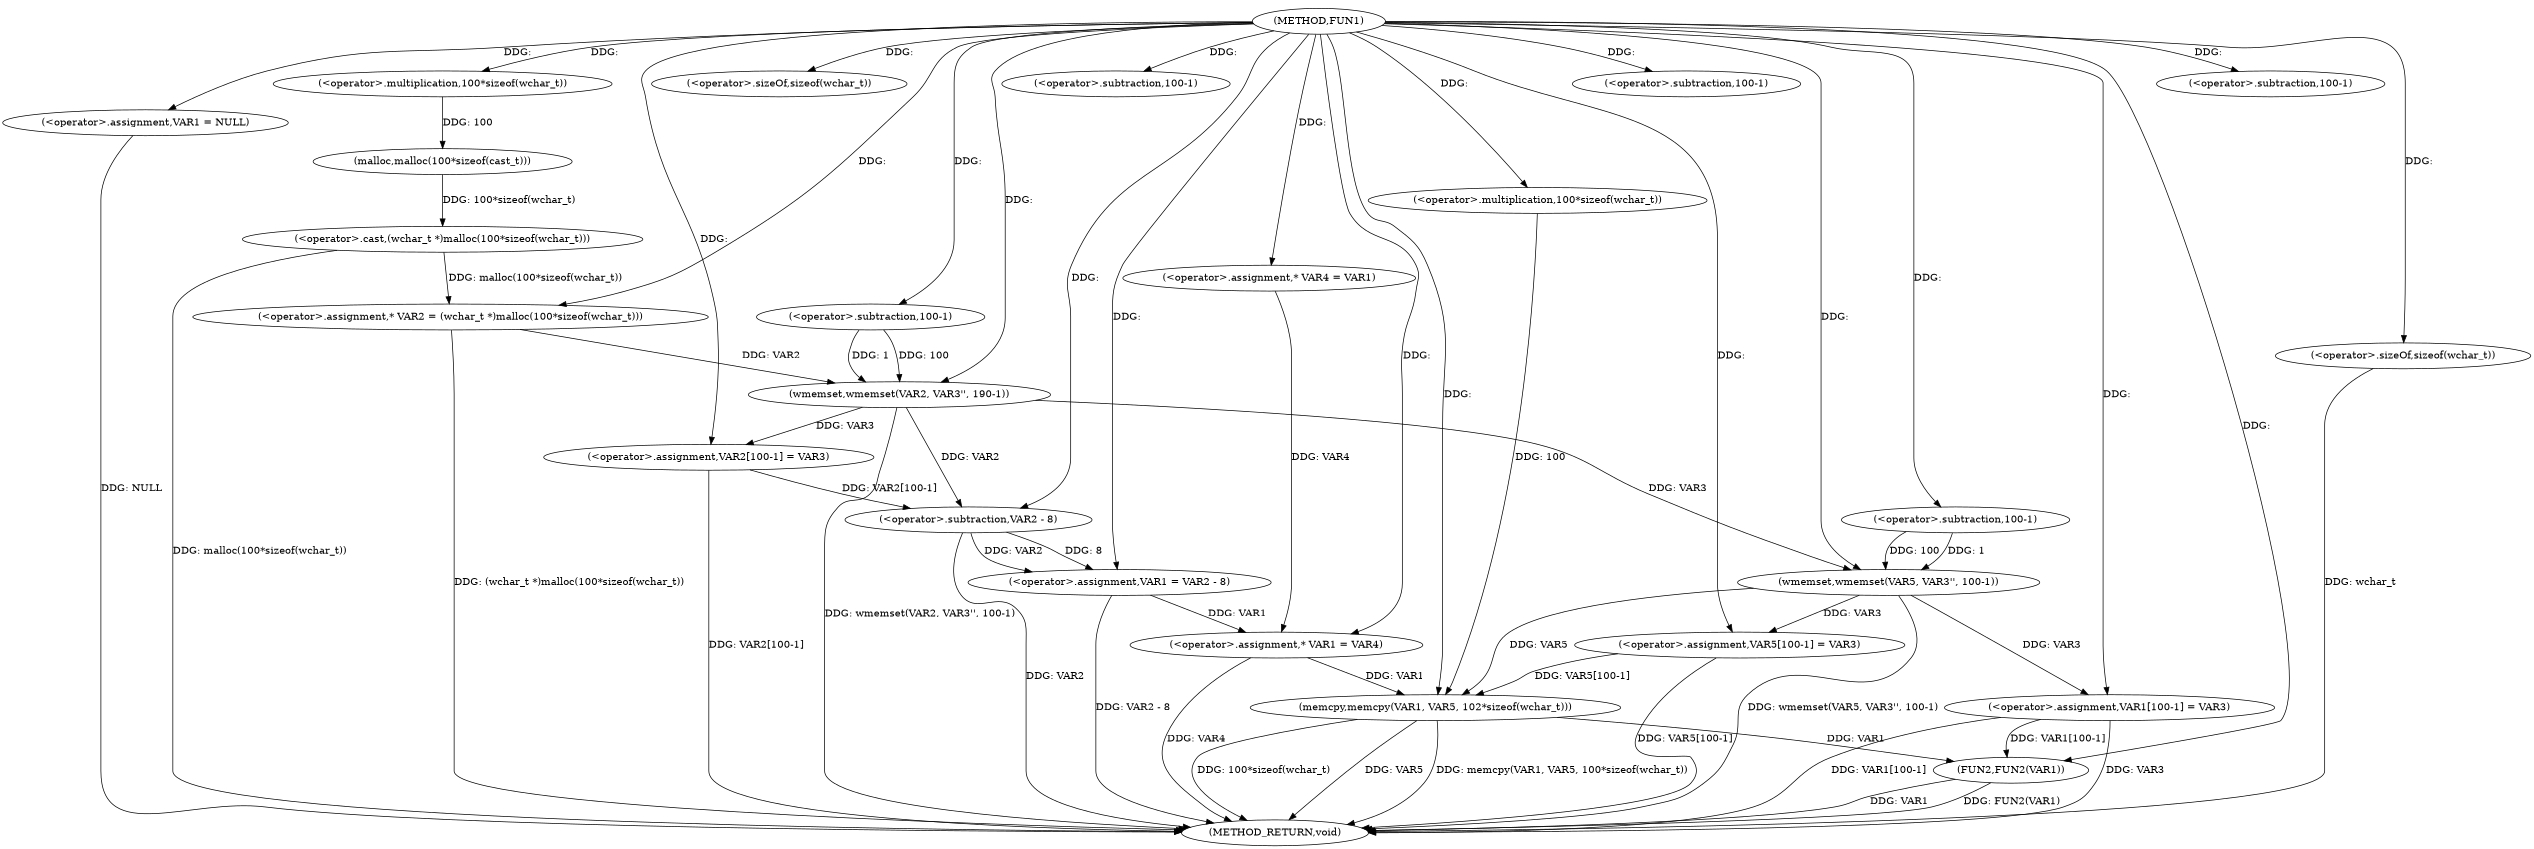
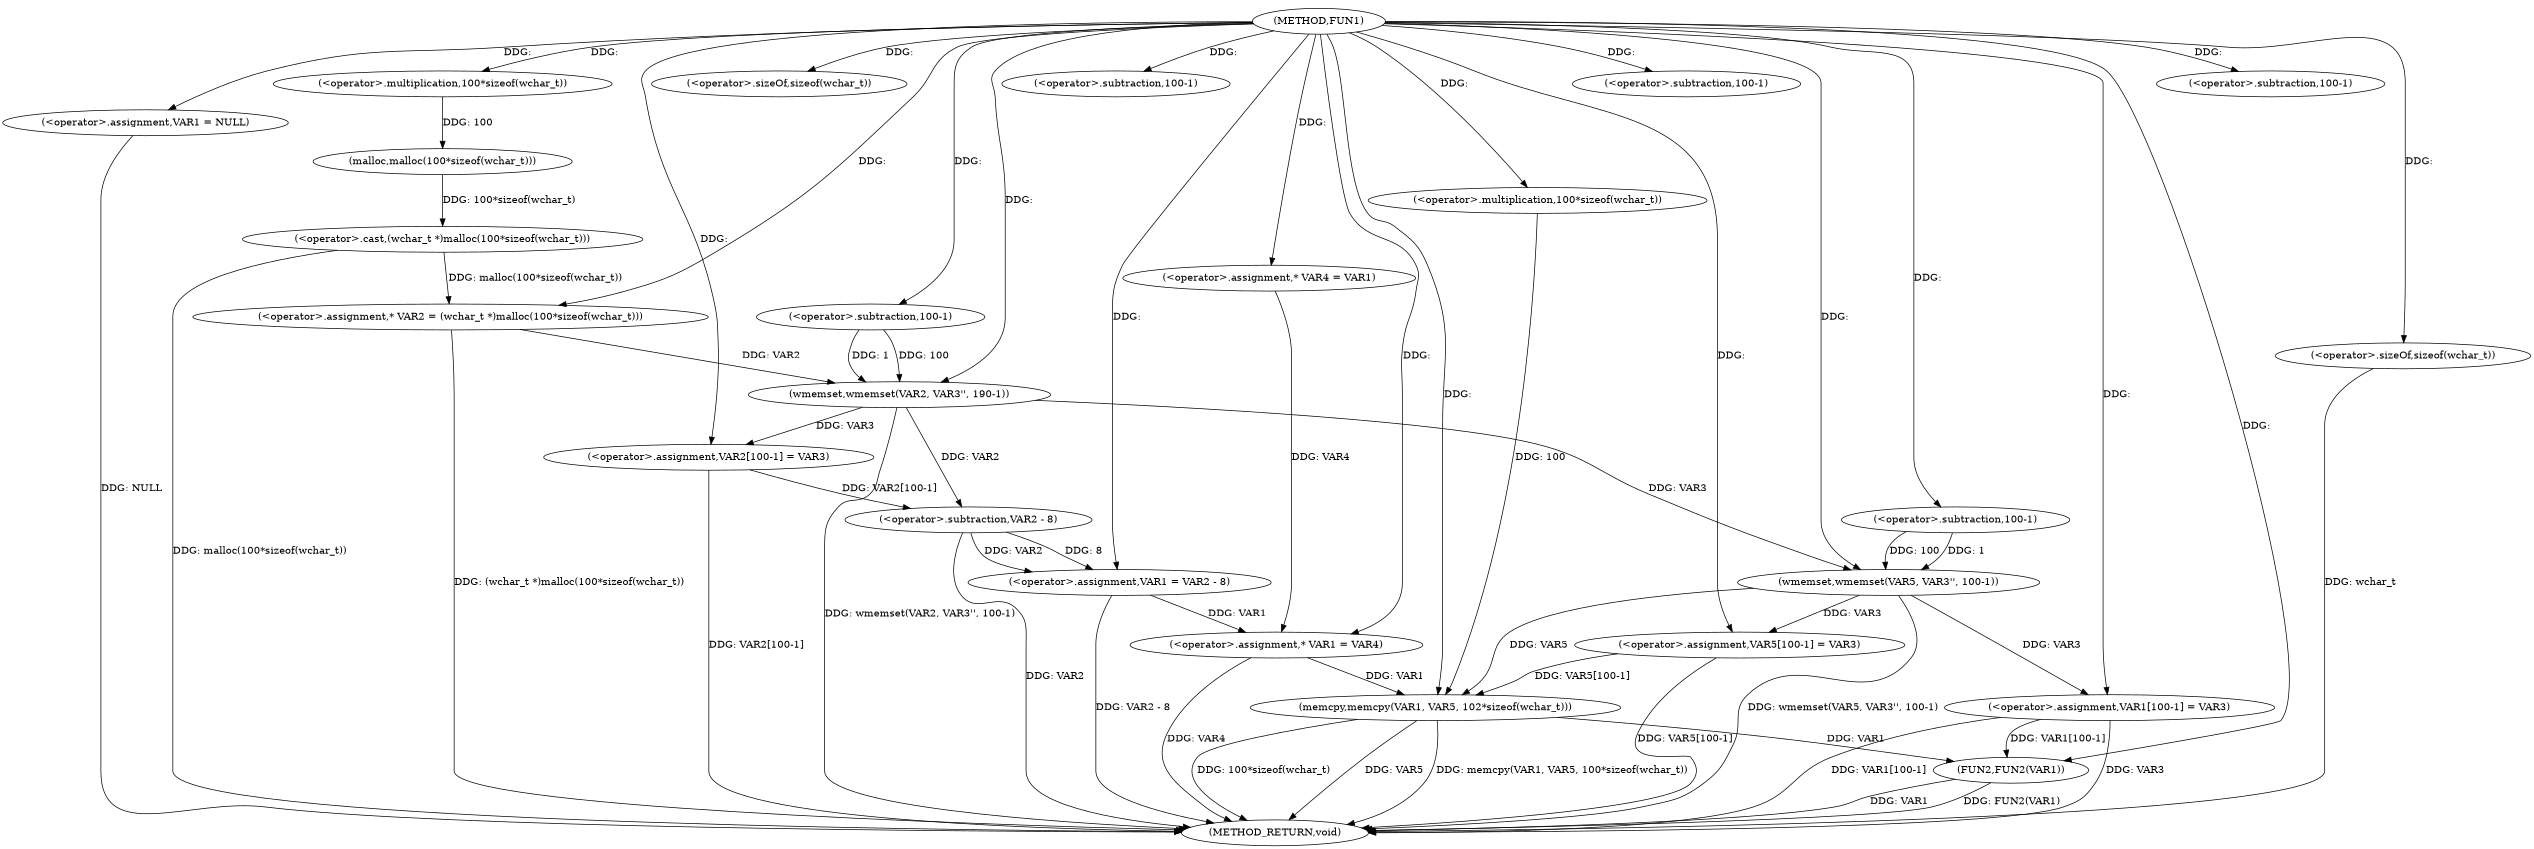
node "(malloc,malloc(100*sizeof(cast_t)))": label "(malloc,malloc(100*sizeof(cast_t)))" -> "(malloc,malloc(100*sizeof(wchar_t)))"
edge "(METHOD,FUN1)" -> "(<operator>.subtraction,VAR2 - 8)": removed, label "DDG:"
